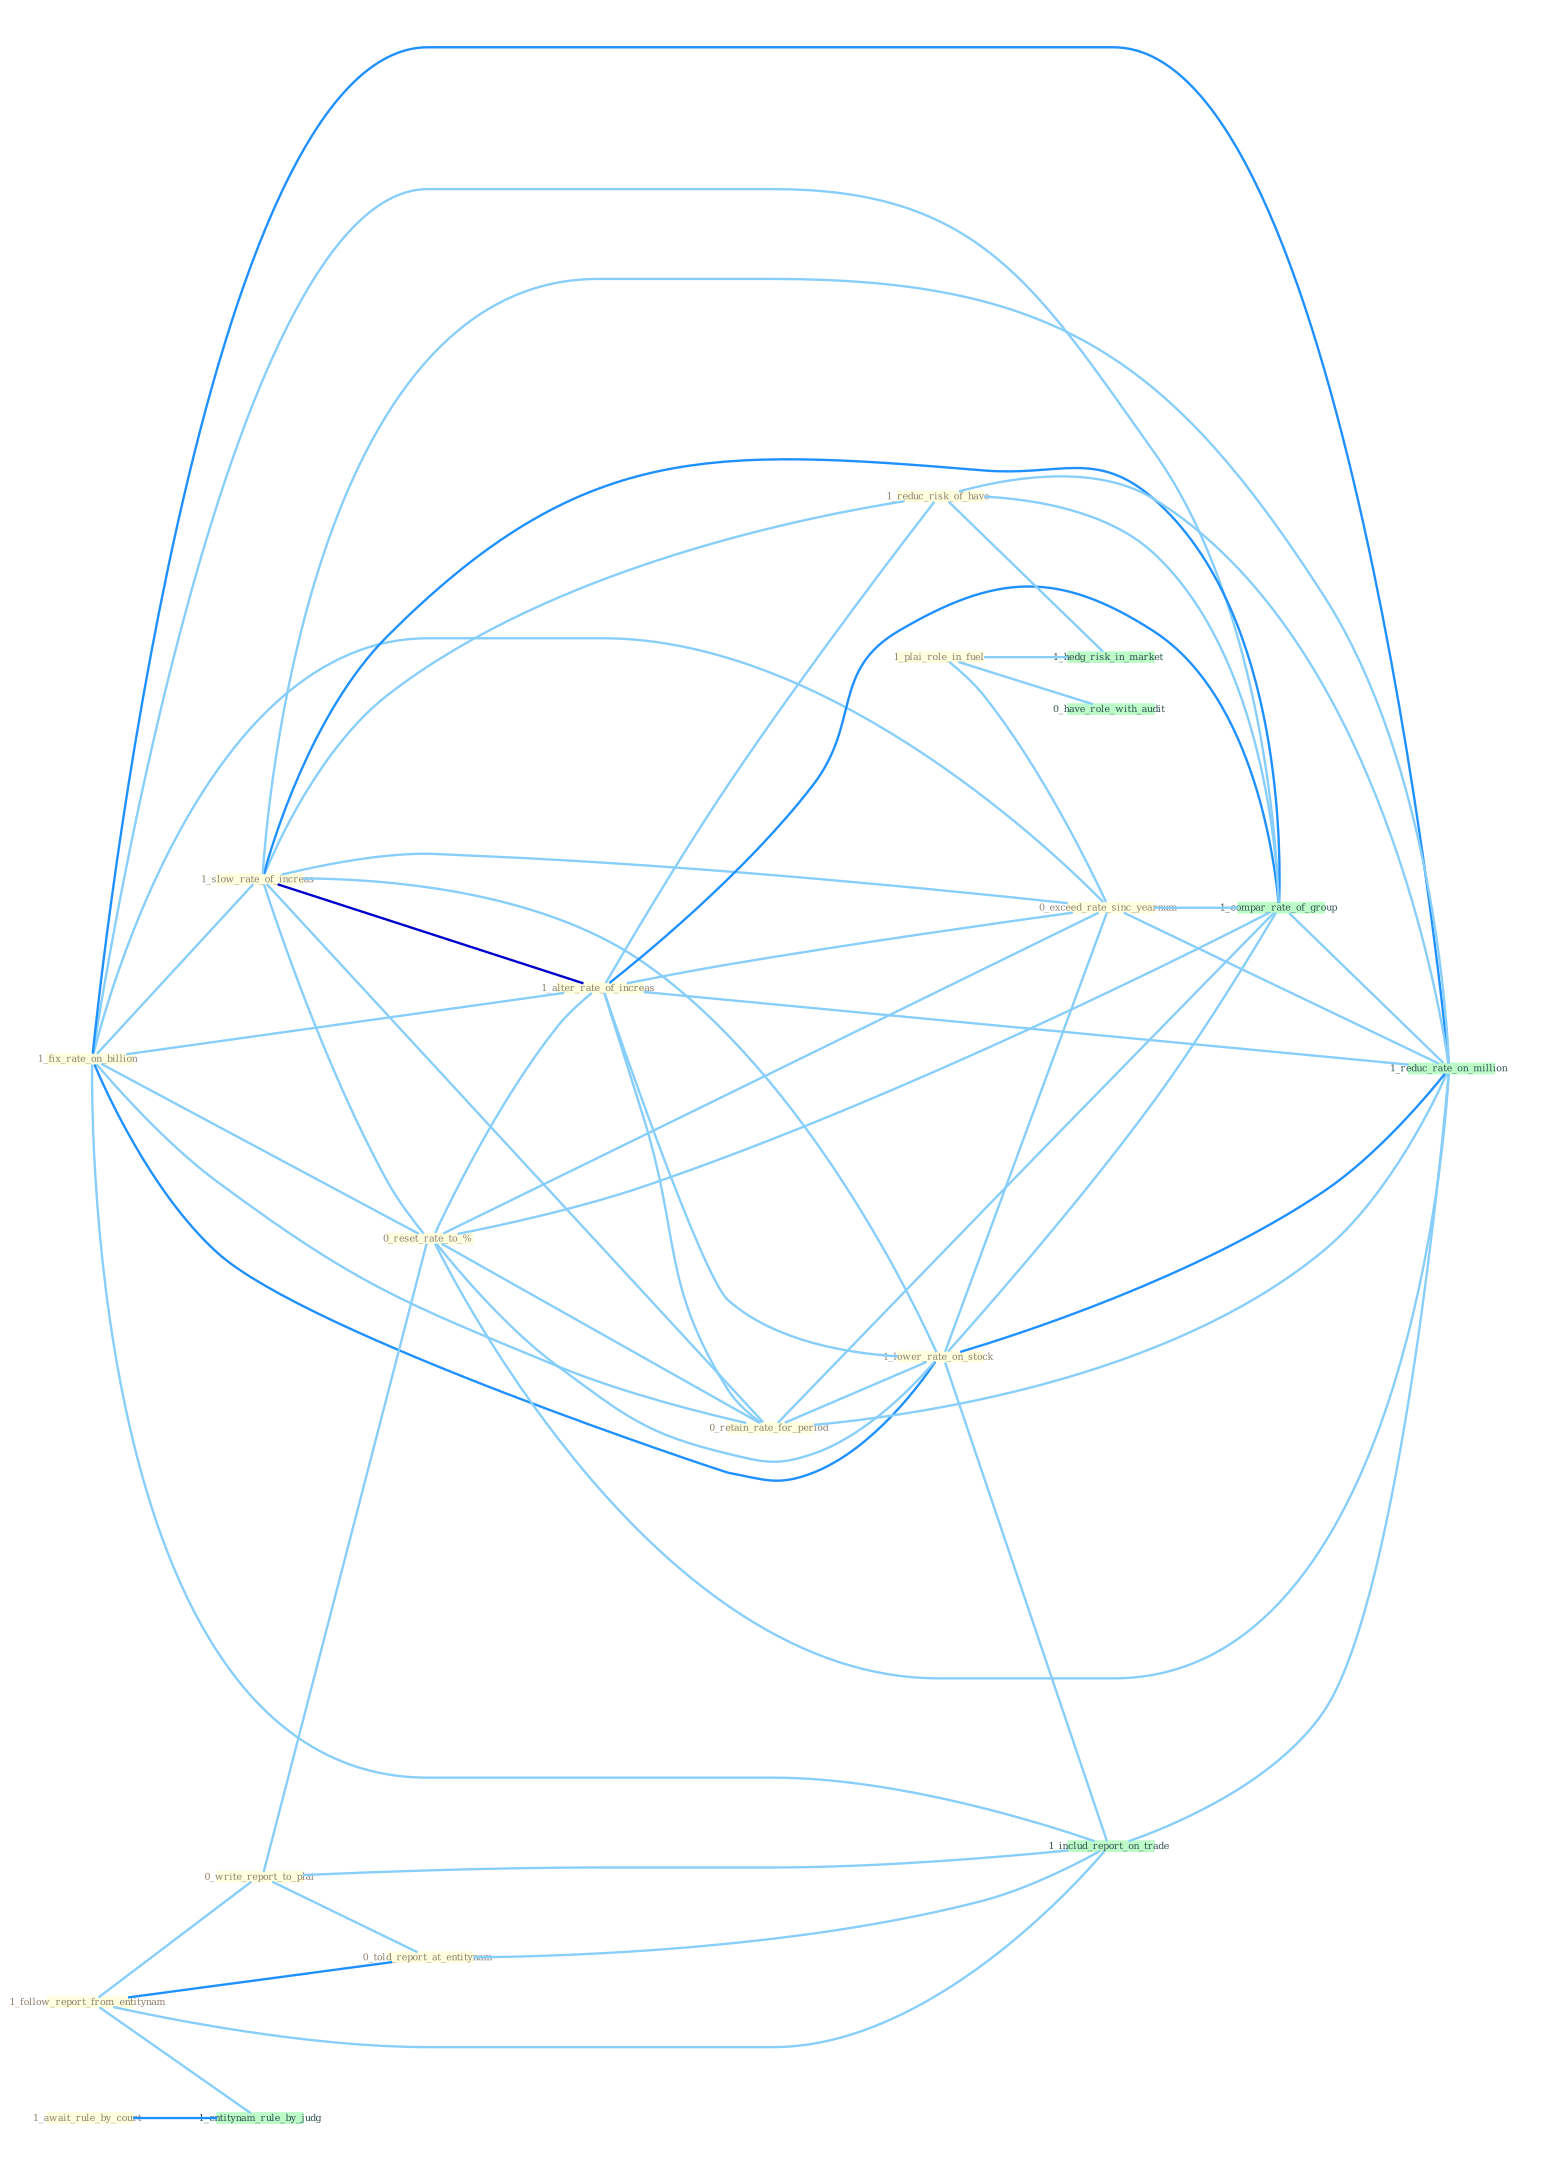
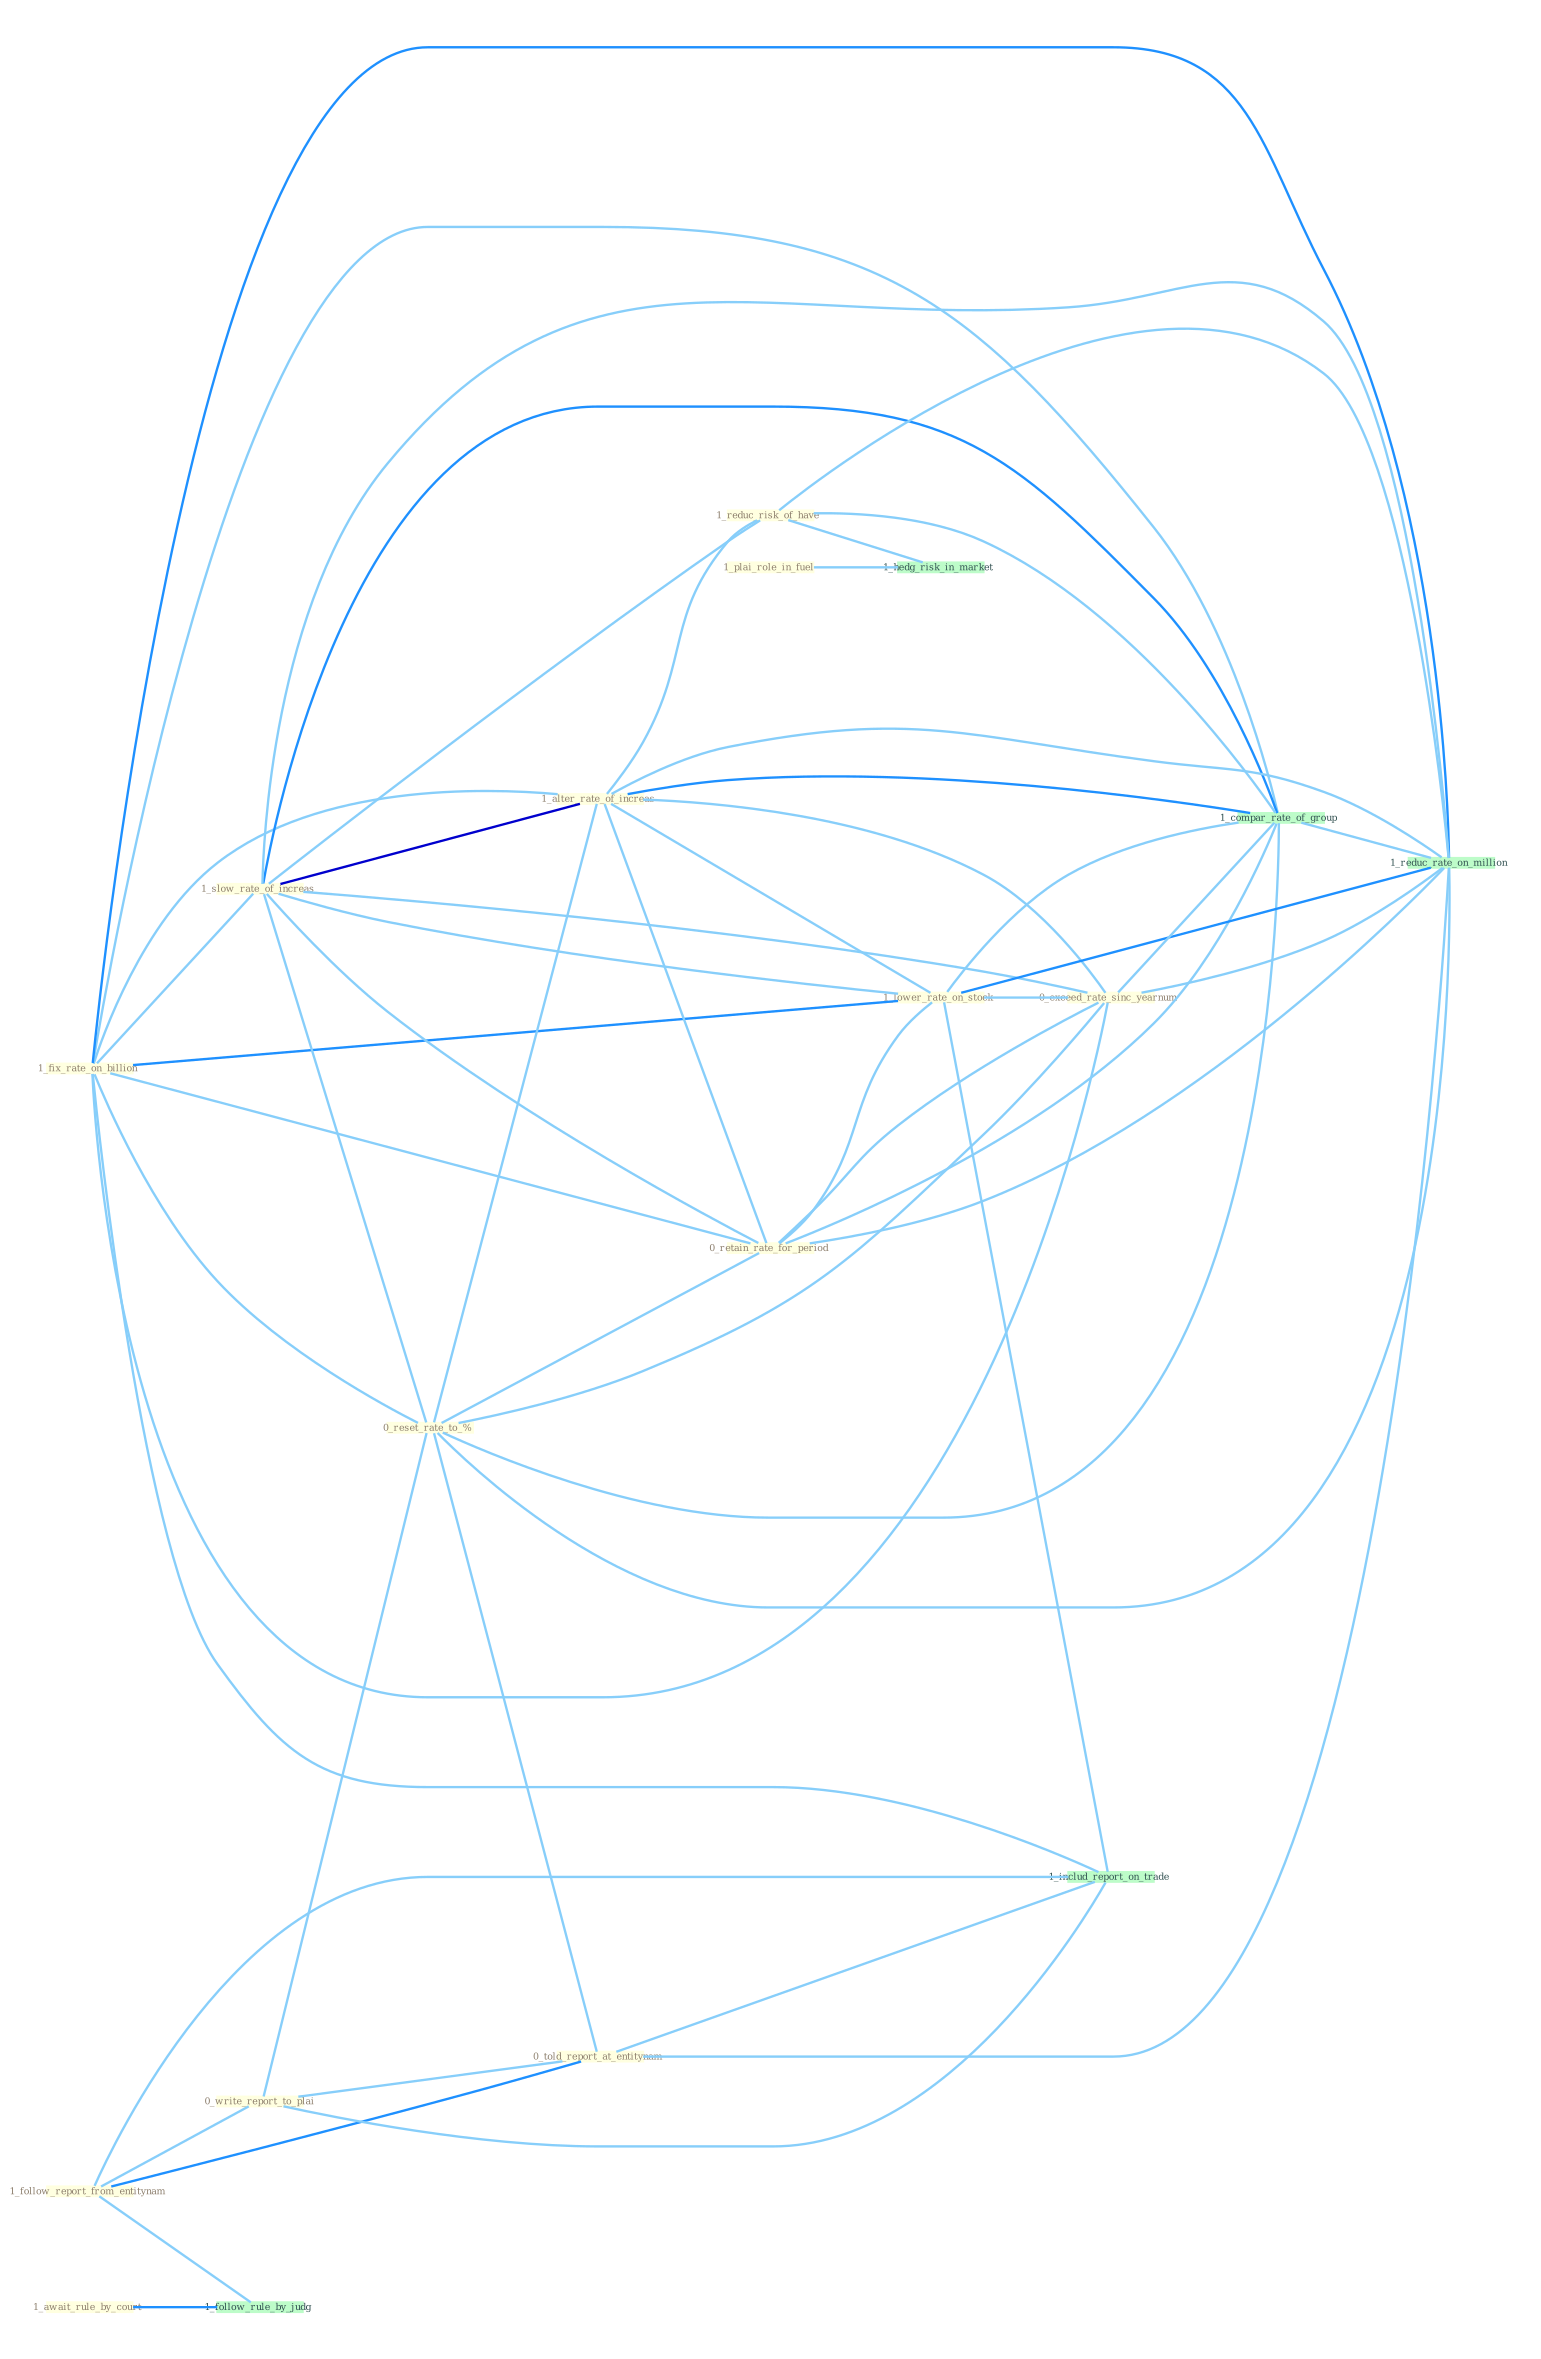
node "0_have_role_with_audit": removed
edge "1_plai_role_in_fuel" -- "0_exceed_rate_sinc_yearnum": now "0_retain_rate_for_period" -- "0_exceed_rate_sinc_yearnum"
edge "0_reset_rate_to_%" -- "1_lower_rate_on_stock": now "0_reset_rate_to_%" -- "0_told_report_at_entitynam"
edge "1_reduc_rate_on_million" -- "1_includ_report_on_trade": now "1_reduc_rate_on_million" -- "0_told_report_at_entitynam"
node "1_entitynam_rule_by_judg": label "1_entitynam_rule_by_judg" -> "1_follow_rule_by_judg"
